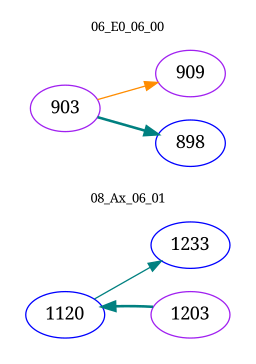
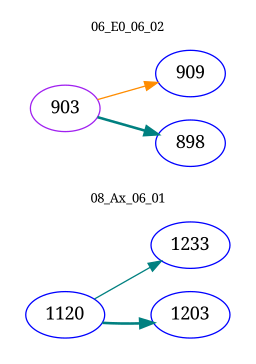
cluster "06_E0_06_00": label "06_E0_06_00" -> "06_E0_06_02"
node "909": color purple -> blue
edge "1203" -> "1120": reversed
node "1203": color purple -> blue
